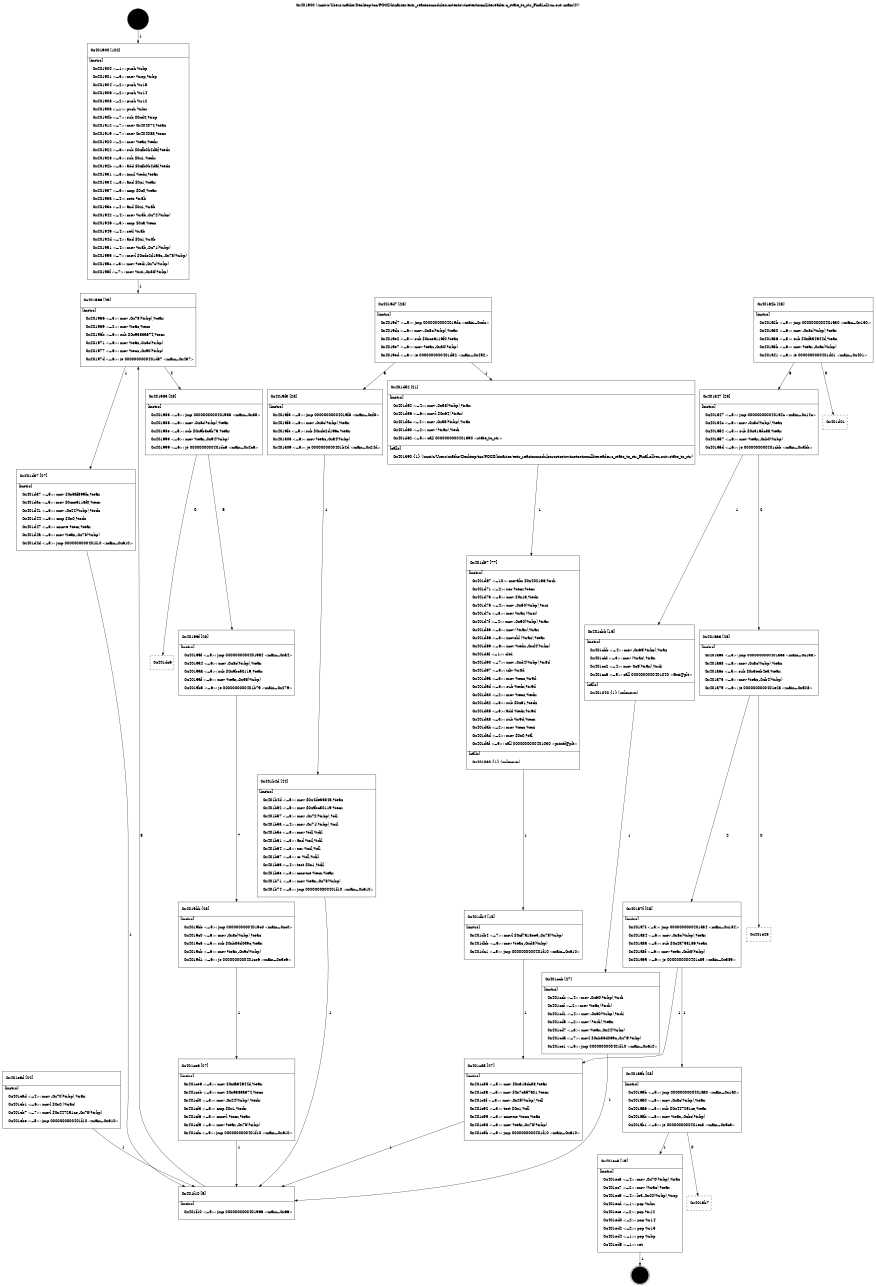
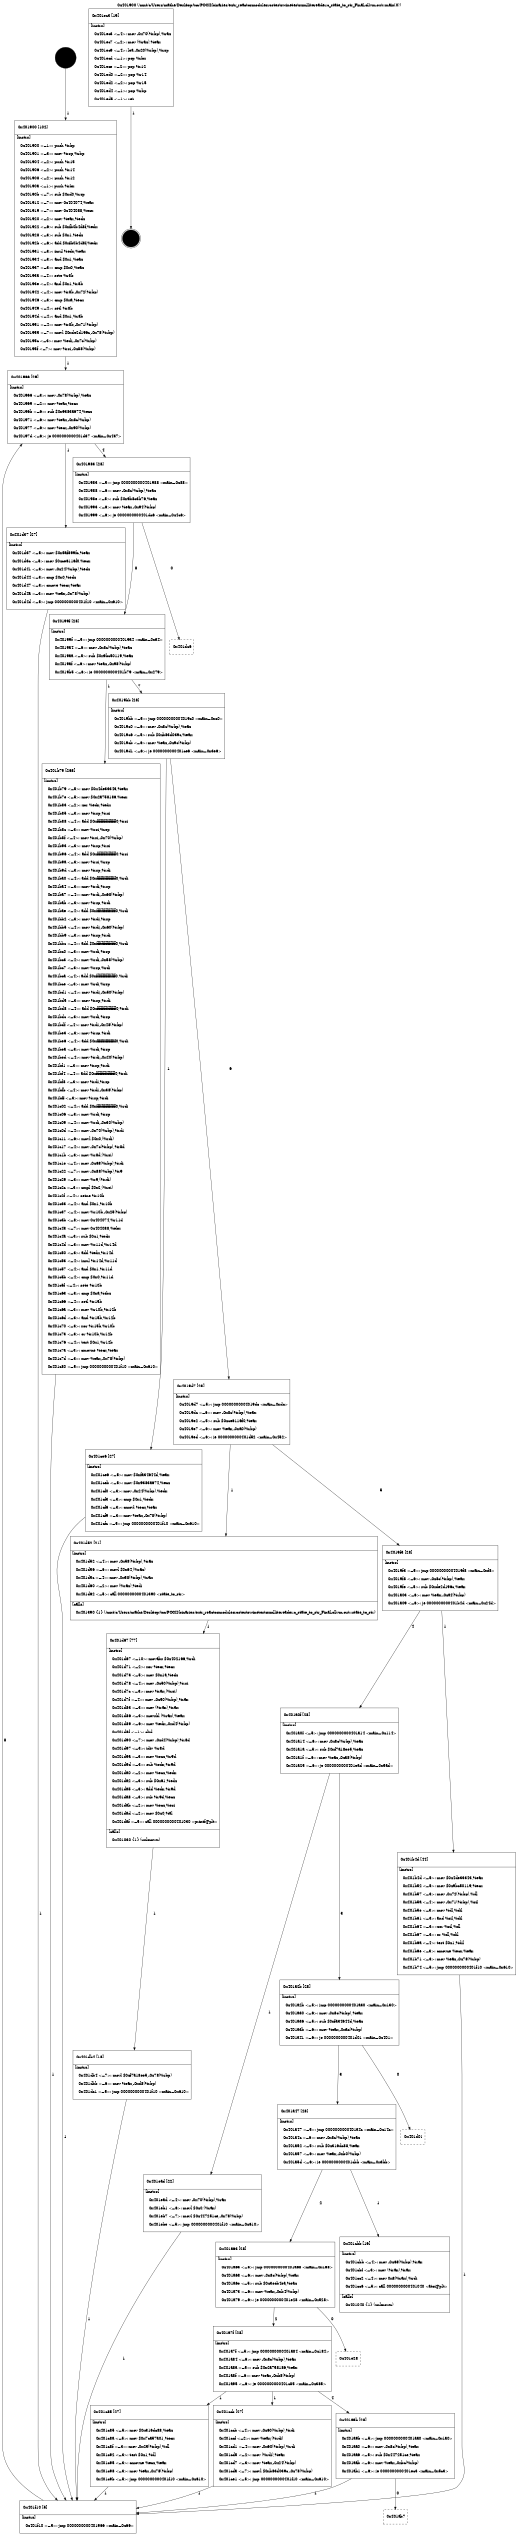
edge "0x401cbb [16]" -> "0x401ccb [27]": now "0x401a7f [28]" -> "0x401ccb [27]"
edge "0x401db4 [18]" -> "0x401c85 [27]": now "0x401db4 [18]" -> "0x401f10 [5]"
edge "0x401a7f [28]" -> "0x401a9b [28]": label " 1" -> " 4"
edge "0x4019bb [28]" -> "0x4019d7 [28]": added, label "6"
node "0x401b79 [268]": added
edge "0x401a9b [28]" -> "0x401ec3 [19]": now "0x401a9b [28]" -> "0x401f10 [5]"
node "0x401a0f [28]": added
